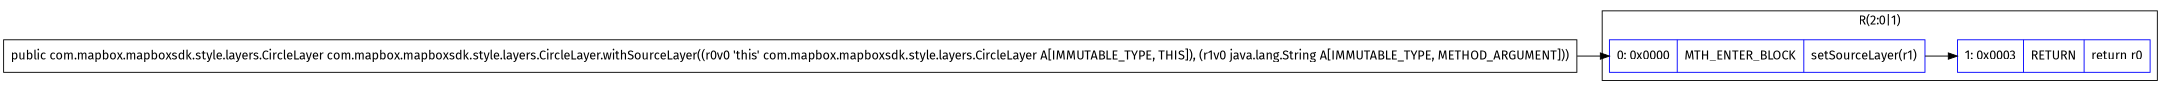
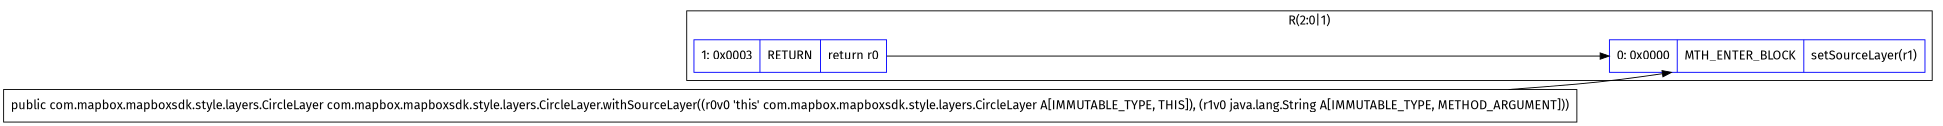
edge "0: 0x0000" -> "1: 0x0003": reversed
